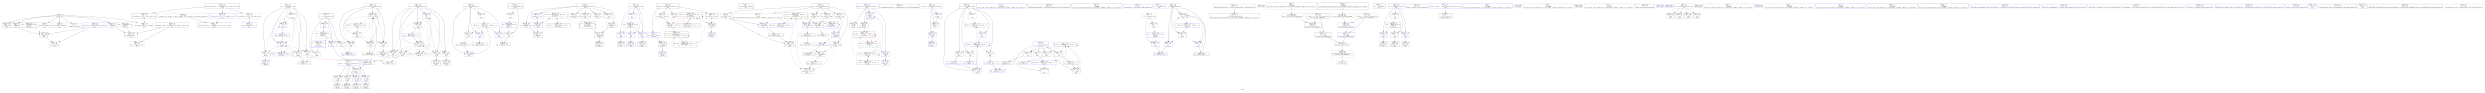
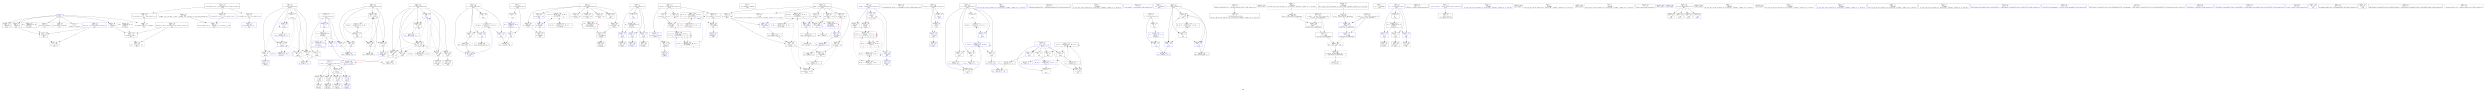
node "NodeID: 320": text "MR_42V_2 = PHI(MR_42V_4, MR_42V_1, )" -> "MR_42V_2 = GLOBAL(MR_42V_4, MR_42V_1, )"
